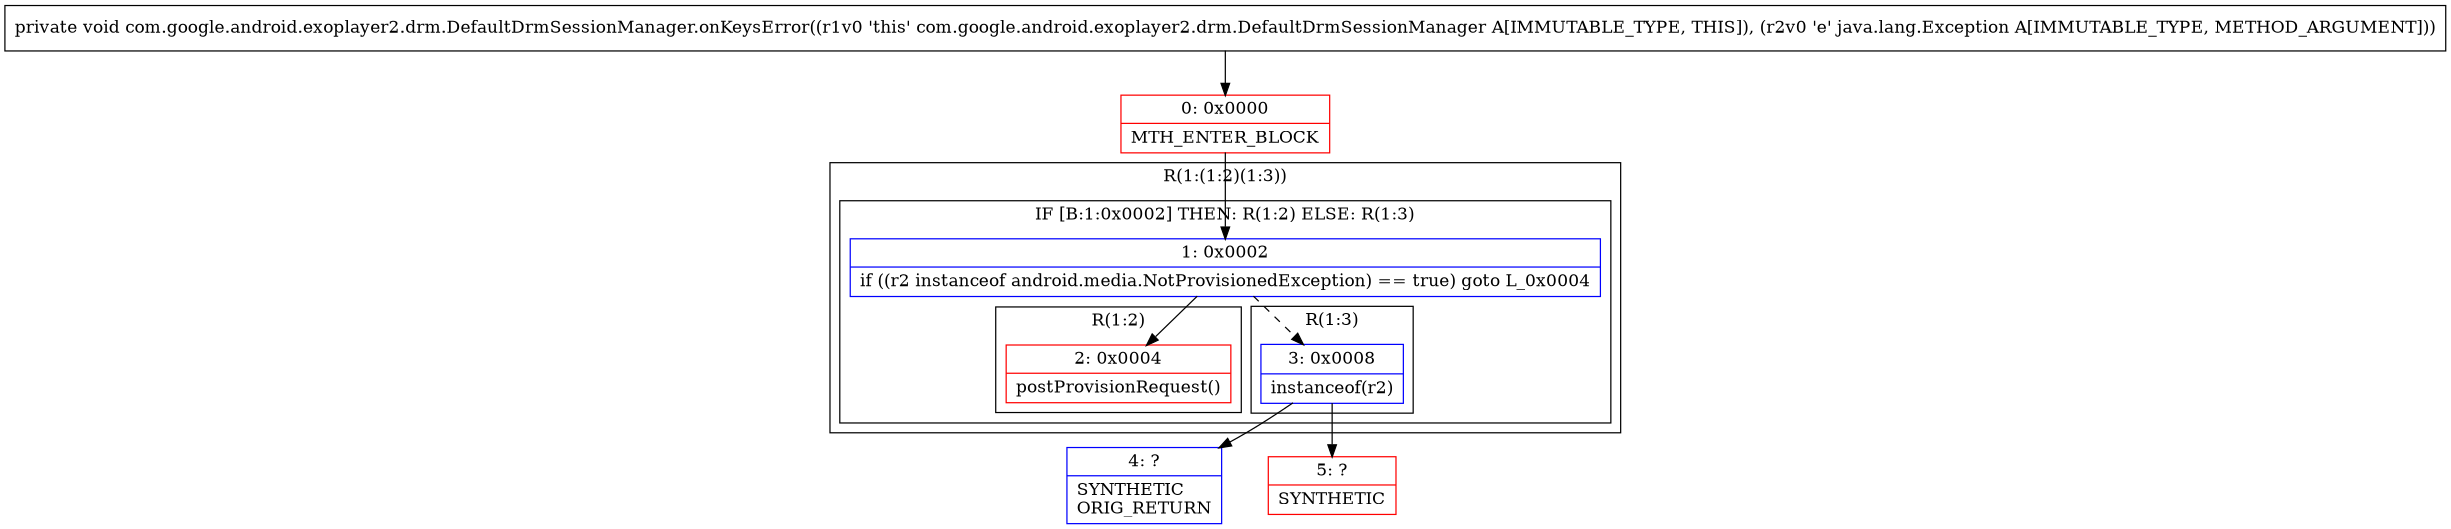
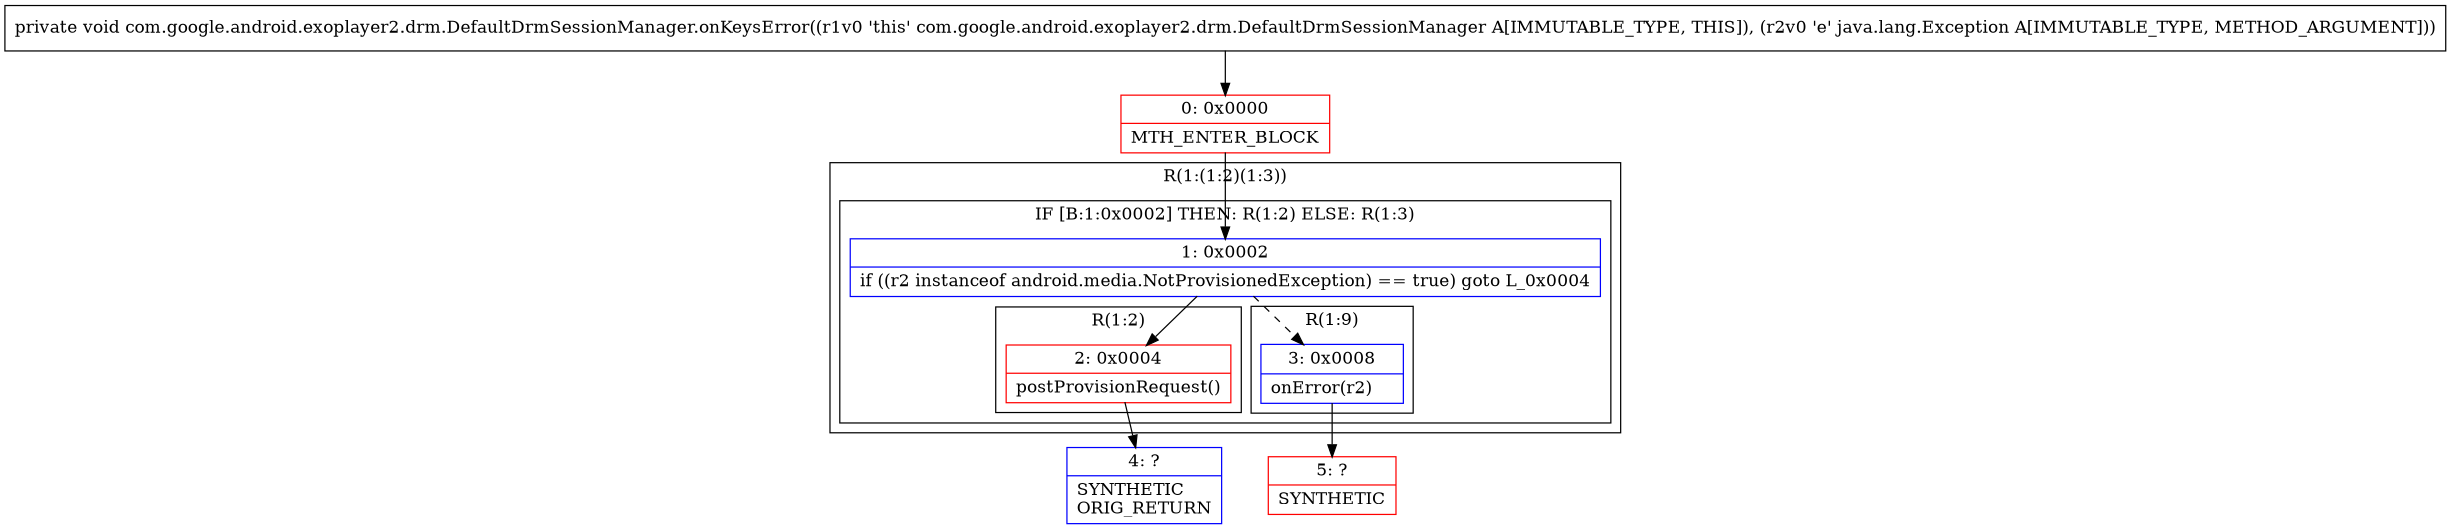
cluster "R(1:3)": label "R(1:3)" -> "R(1:9)"
node "3: 0x0008": text "instanceof(r2)" -> "onError(r2)"
edge "3: 0x0008" -> "4: ?": now "2: 0x0004" -> "4: ?"
